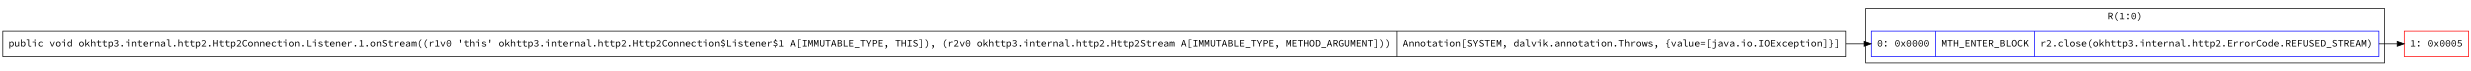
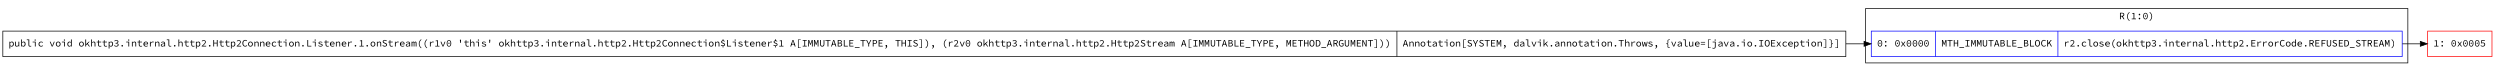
node "0: 0x0000": text "MTH_ENTER_BLOCK" -> "MTH_IMMUTABLE_BLOCK"
